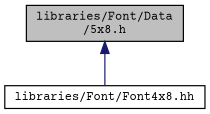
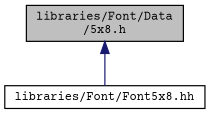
node "libraries/Font/Font4x8.hh": label "libraries/Font/Font4x8.hh" -> "libraries/Font/Font5x8.hh"
